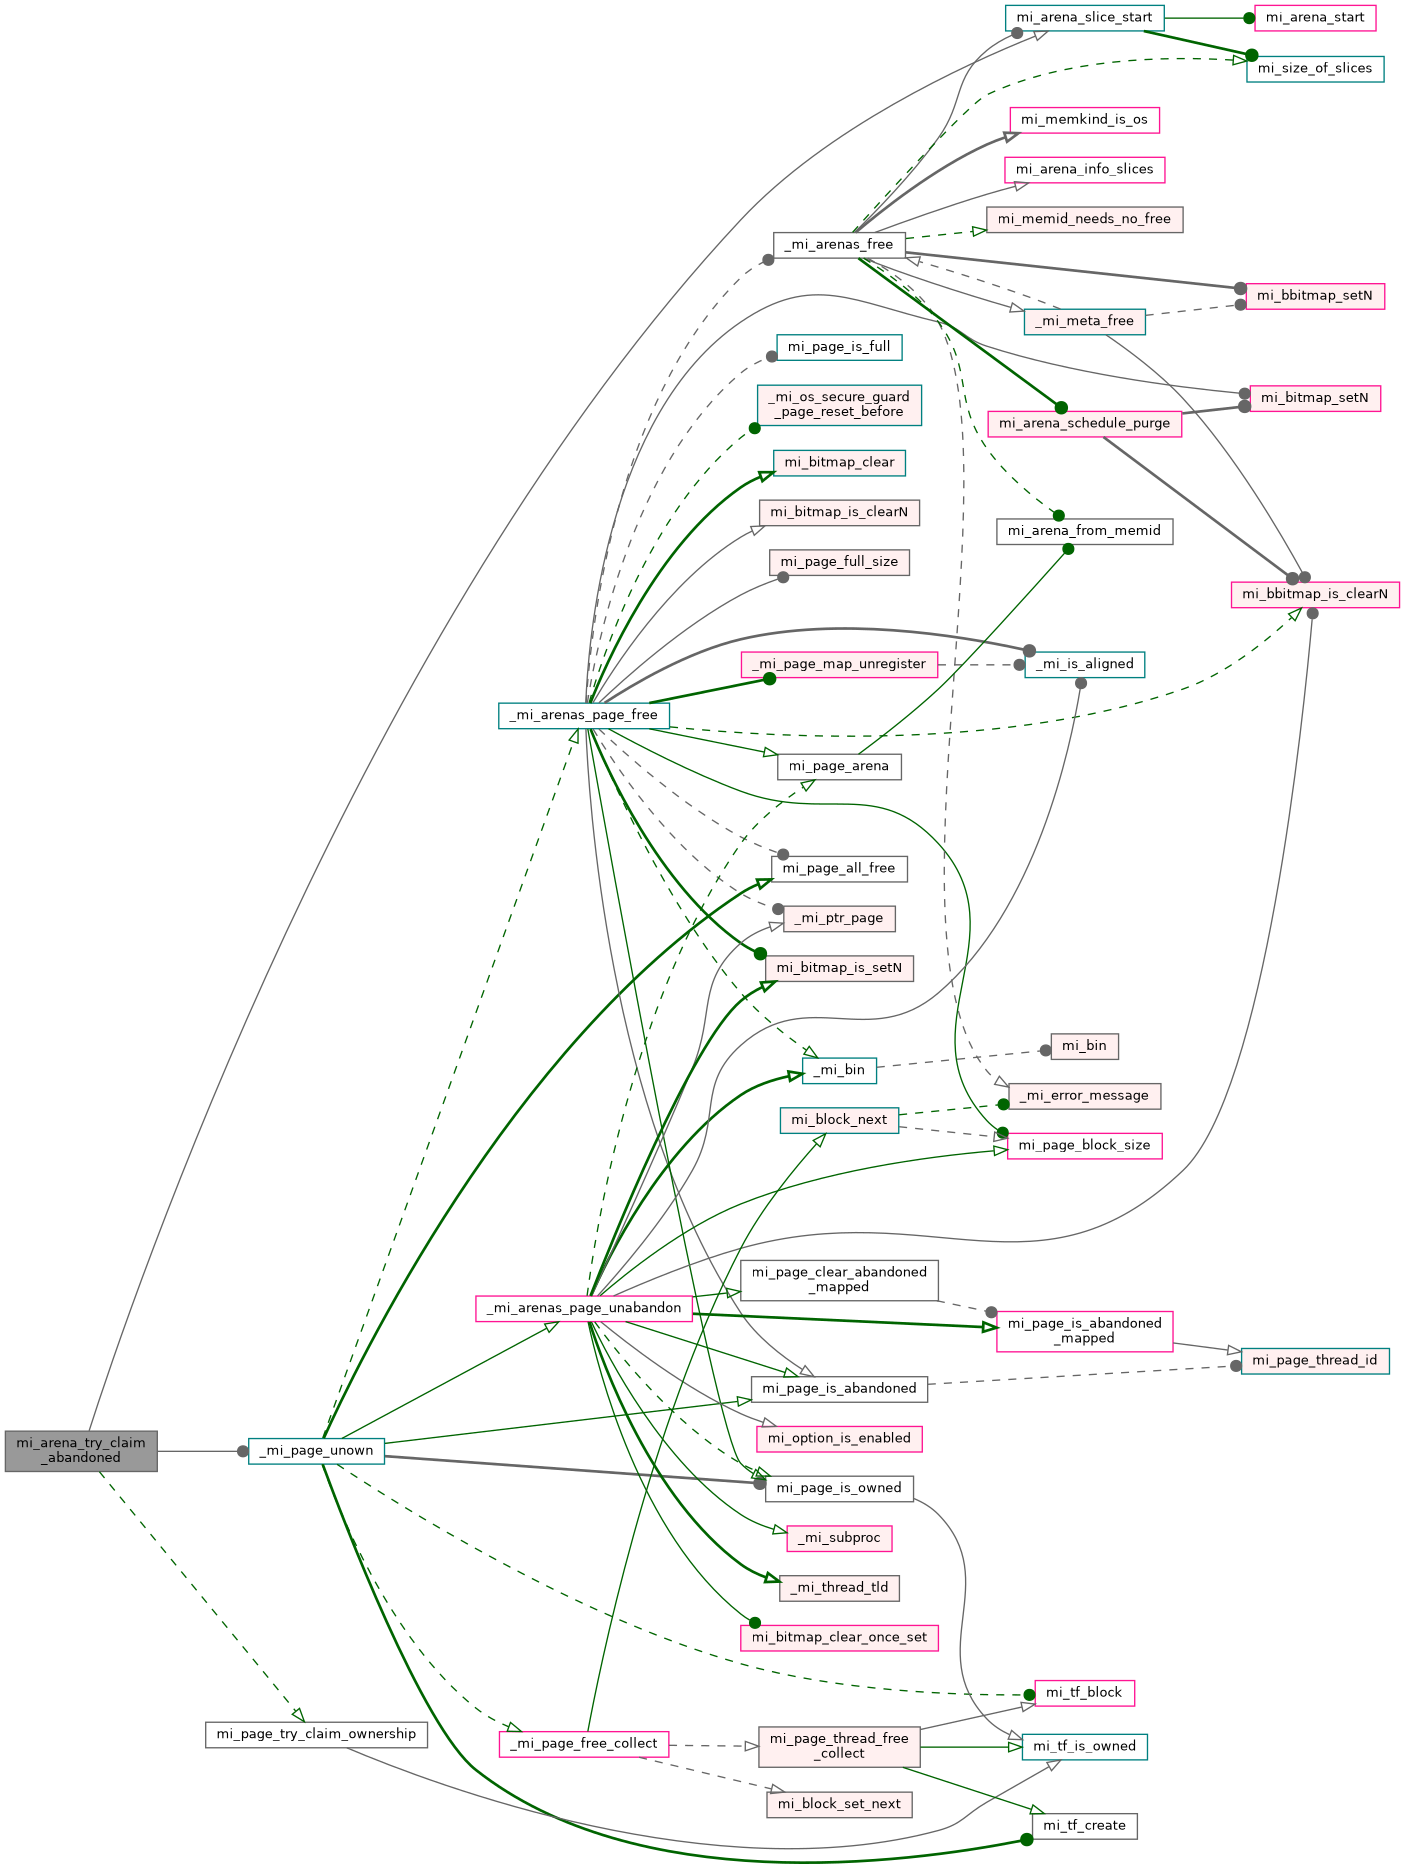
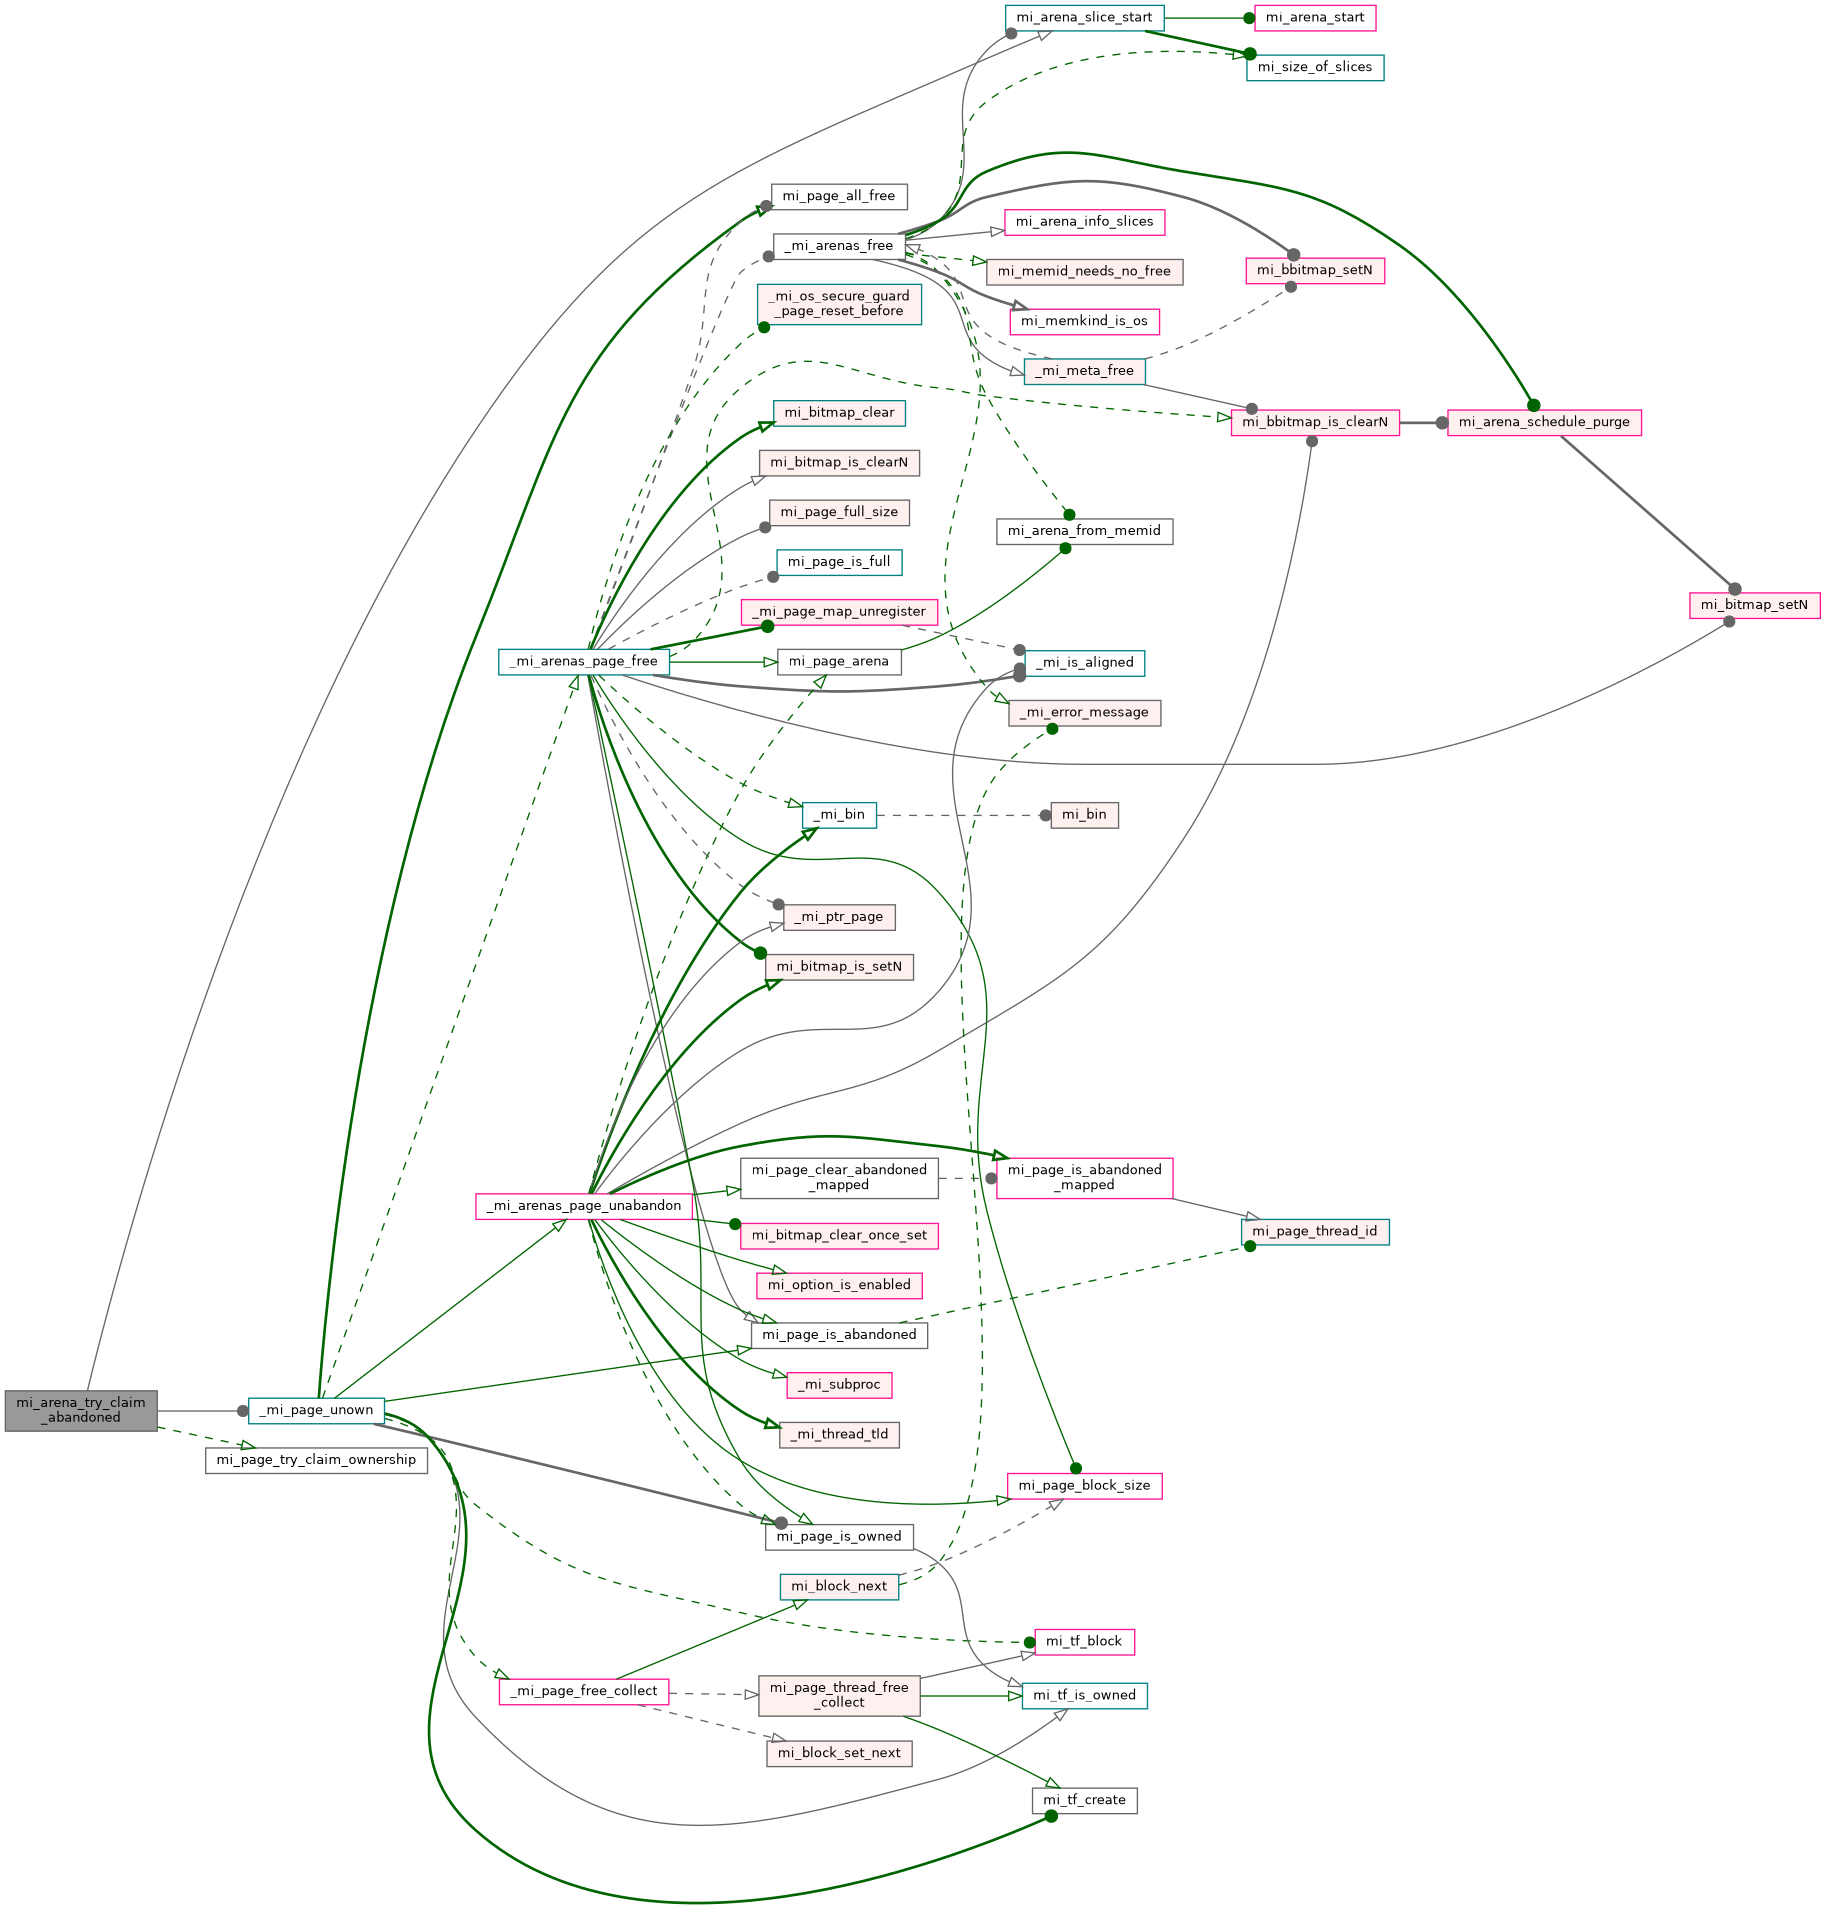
edge "mi_arena_schedule_purge" -> "mi_bbitmap_is_clearN": reversed
edge "_mi_arenas_free" -> "_mi_error_message": color gray40 -> darkgreen
edge "mi_page_is_abandoned" -> "mi_page_thread_id": color gray40 -> darkgreen
edge "_mi_arenas_page_unabandon" -> "mi_option_is_enabled": color gray40 -> darkgreen
edge "mi_page_try_claim_ownership" -> "mi_tf_is_owned": now "_mi_page_unown" -> "mi_tf_is_owned"
